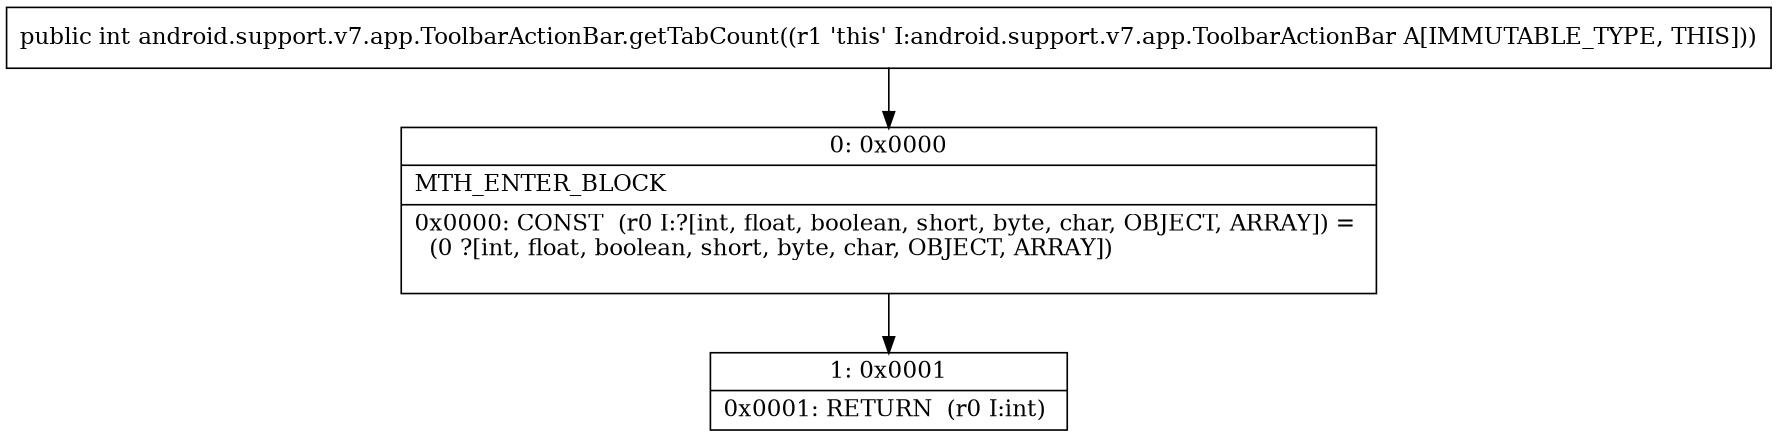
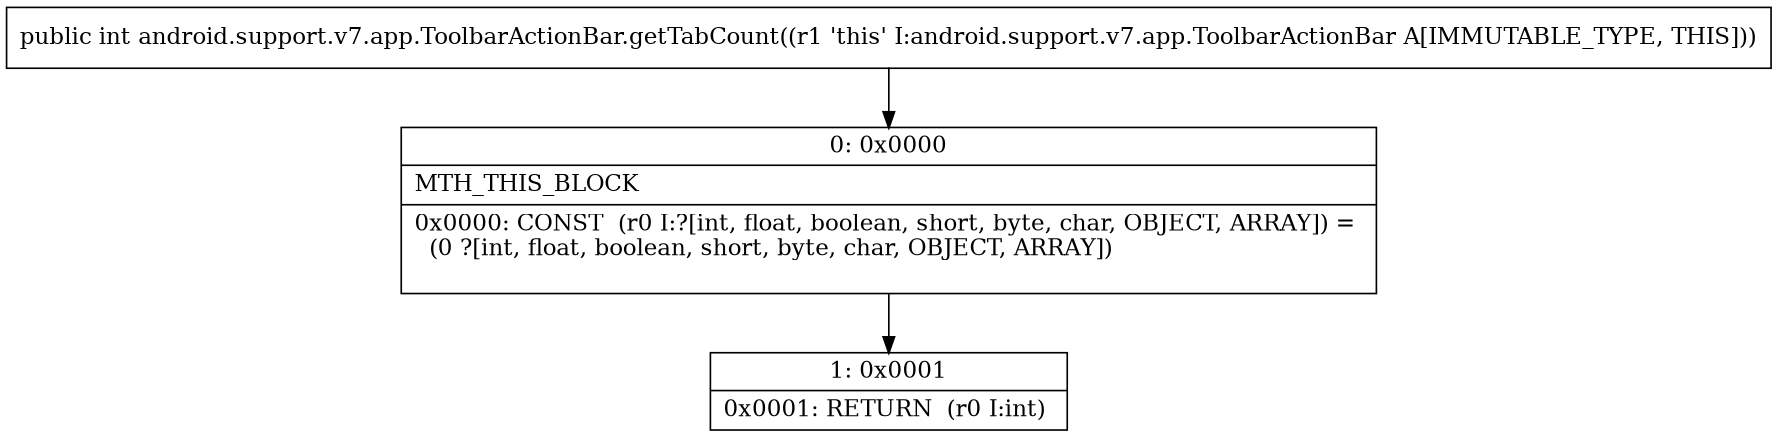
node "0: 0x0000": text "MTH_ENTER_BLOCK" -> "MTH_THIS_BLOCK"
